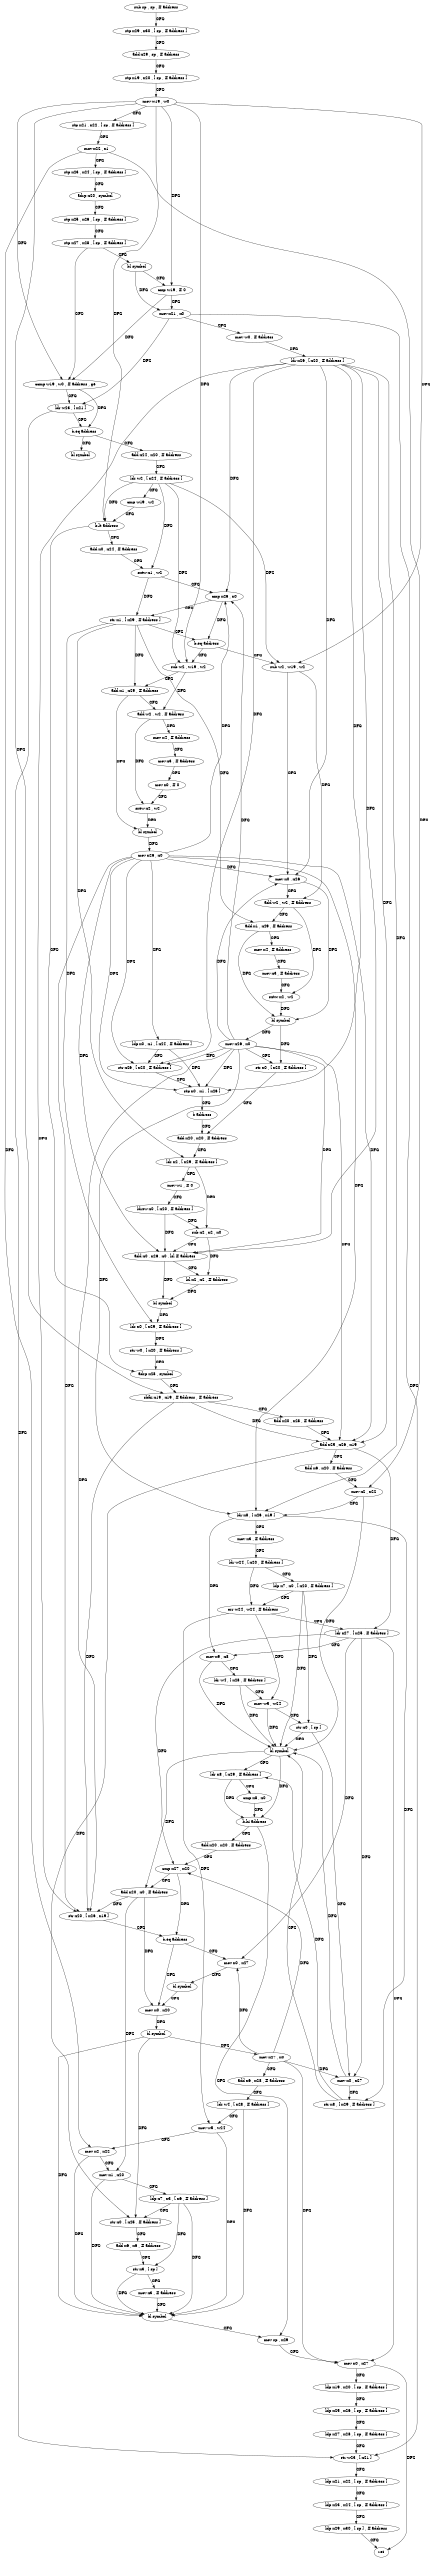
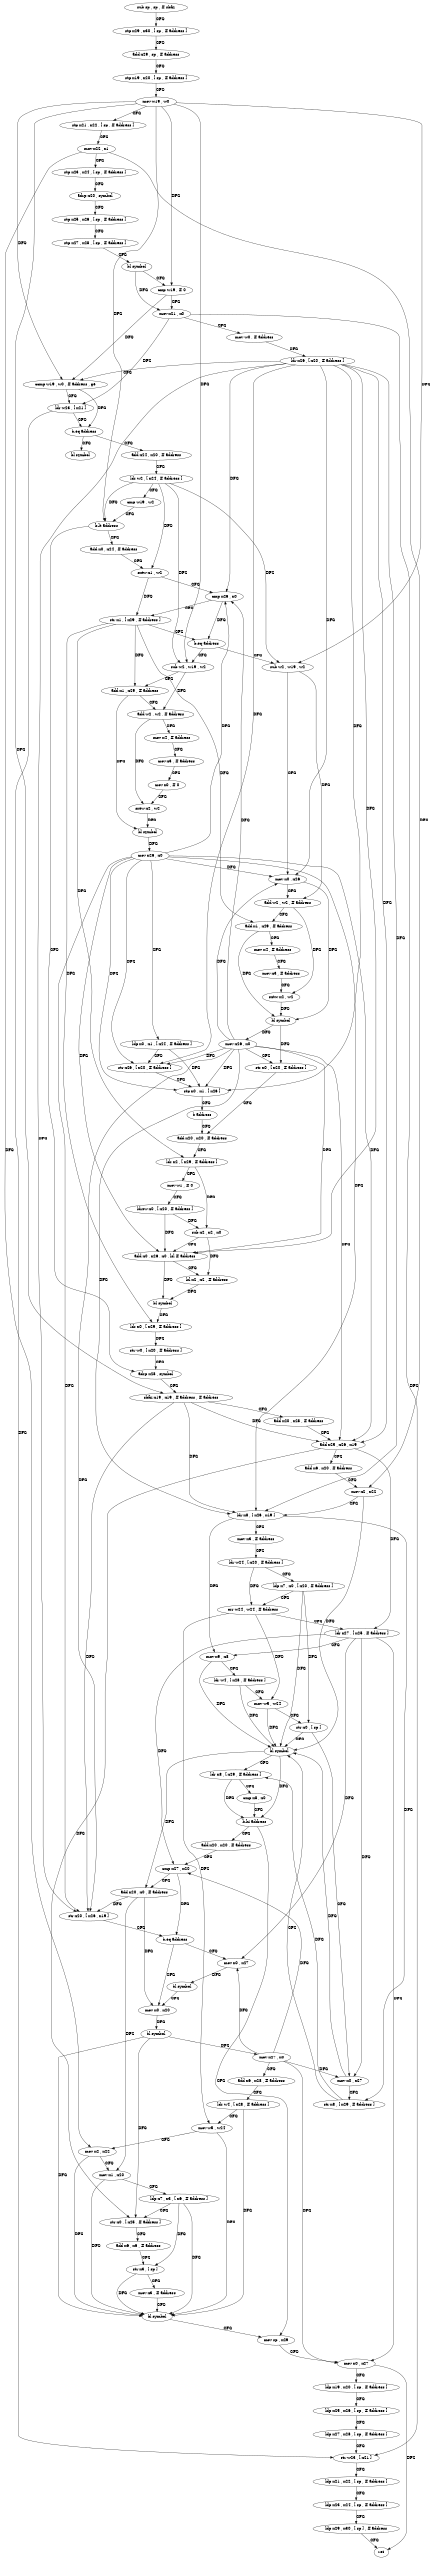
node "sub sp , sp , # address": label "sub sp , sp , # address" -> "sub sp , sp , # sbfiz"
edge "stp x27 , x28 , [ sp , # address ]" -> "ccmp w19 , w0 , # address , ge": now "ldr x26 , [ x20 , # address ]" -> "ccmp w19 , w0 , # address , ge"
edge "sbfiz x19 , x19 , # address , # address" -> "ldr x8 , [ x26 , x19 ]": added, label "DFG"
